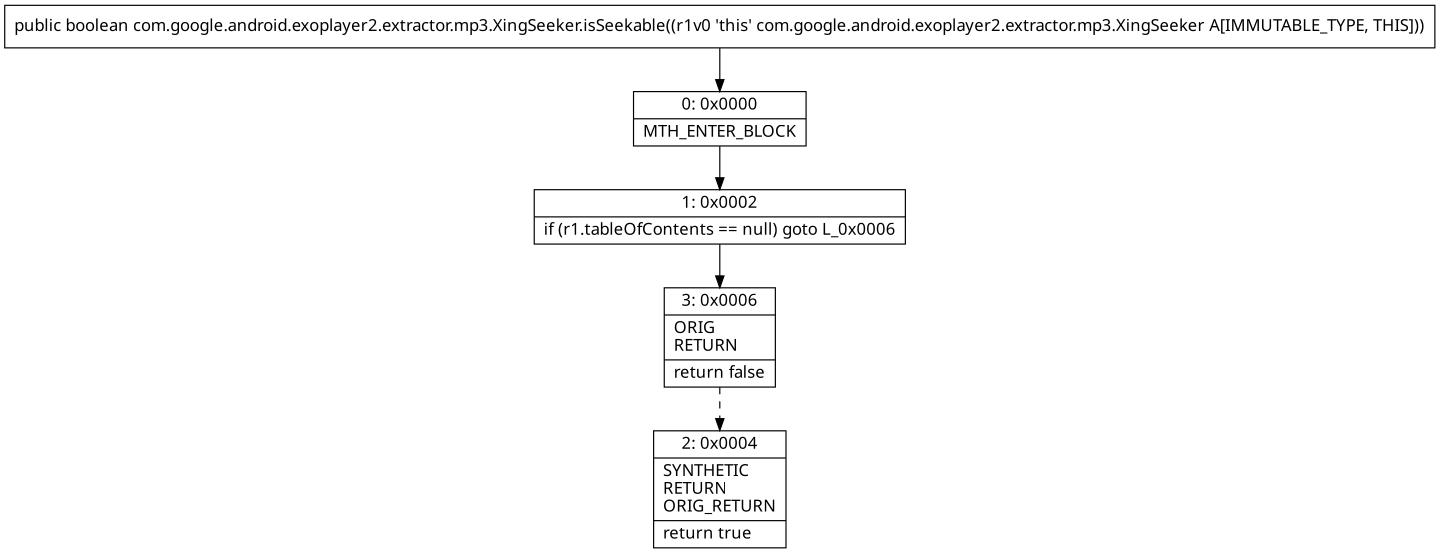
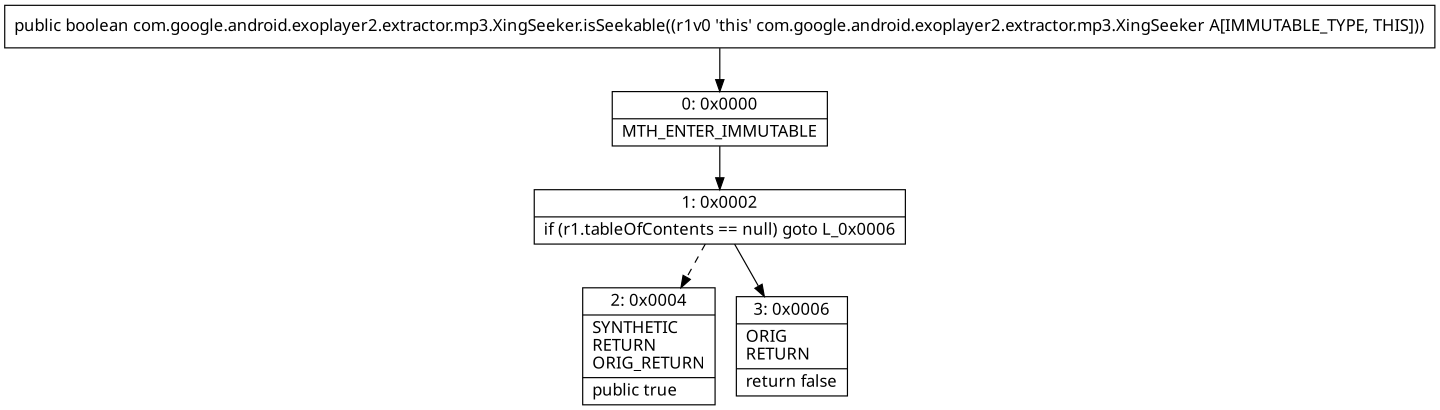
node "0: 0x0000": text "MTH_ENTER_BLOCK" -> "MTH_ENTER_IMMUTABLE"
edge "3: 0x0006" -> "2: 0x0004": now "1: 0x0002" -> "2: 0x0004"
node "2: 0x0004": text "return true" -> "public true"
